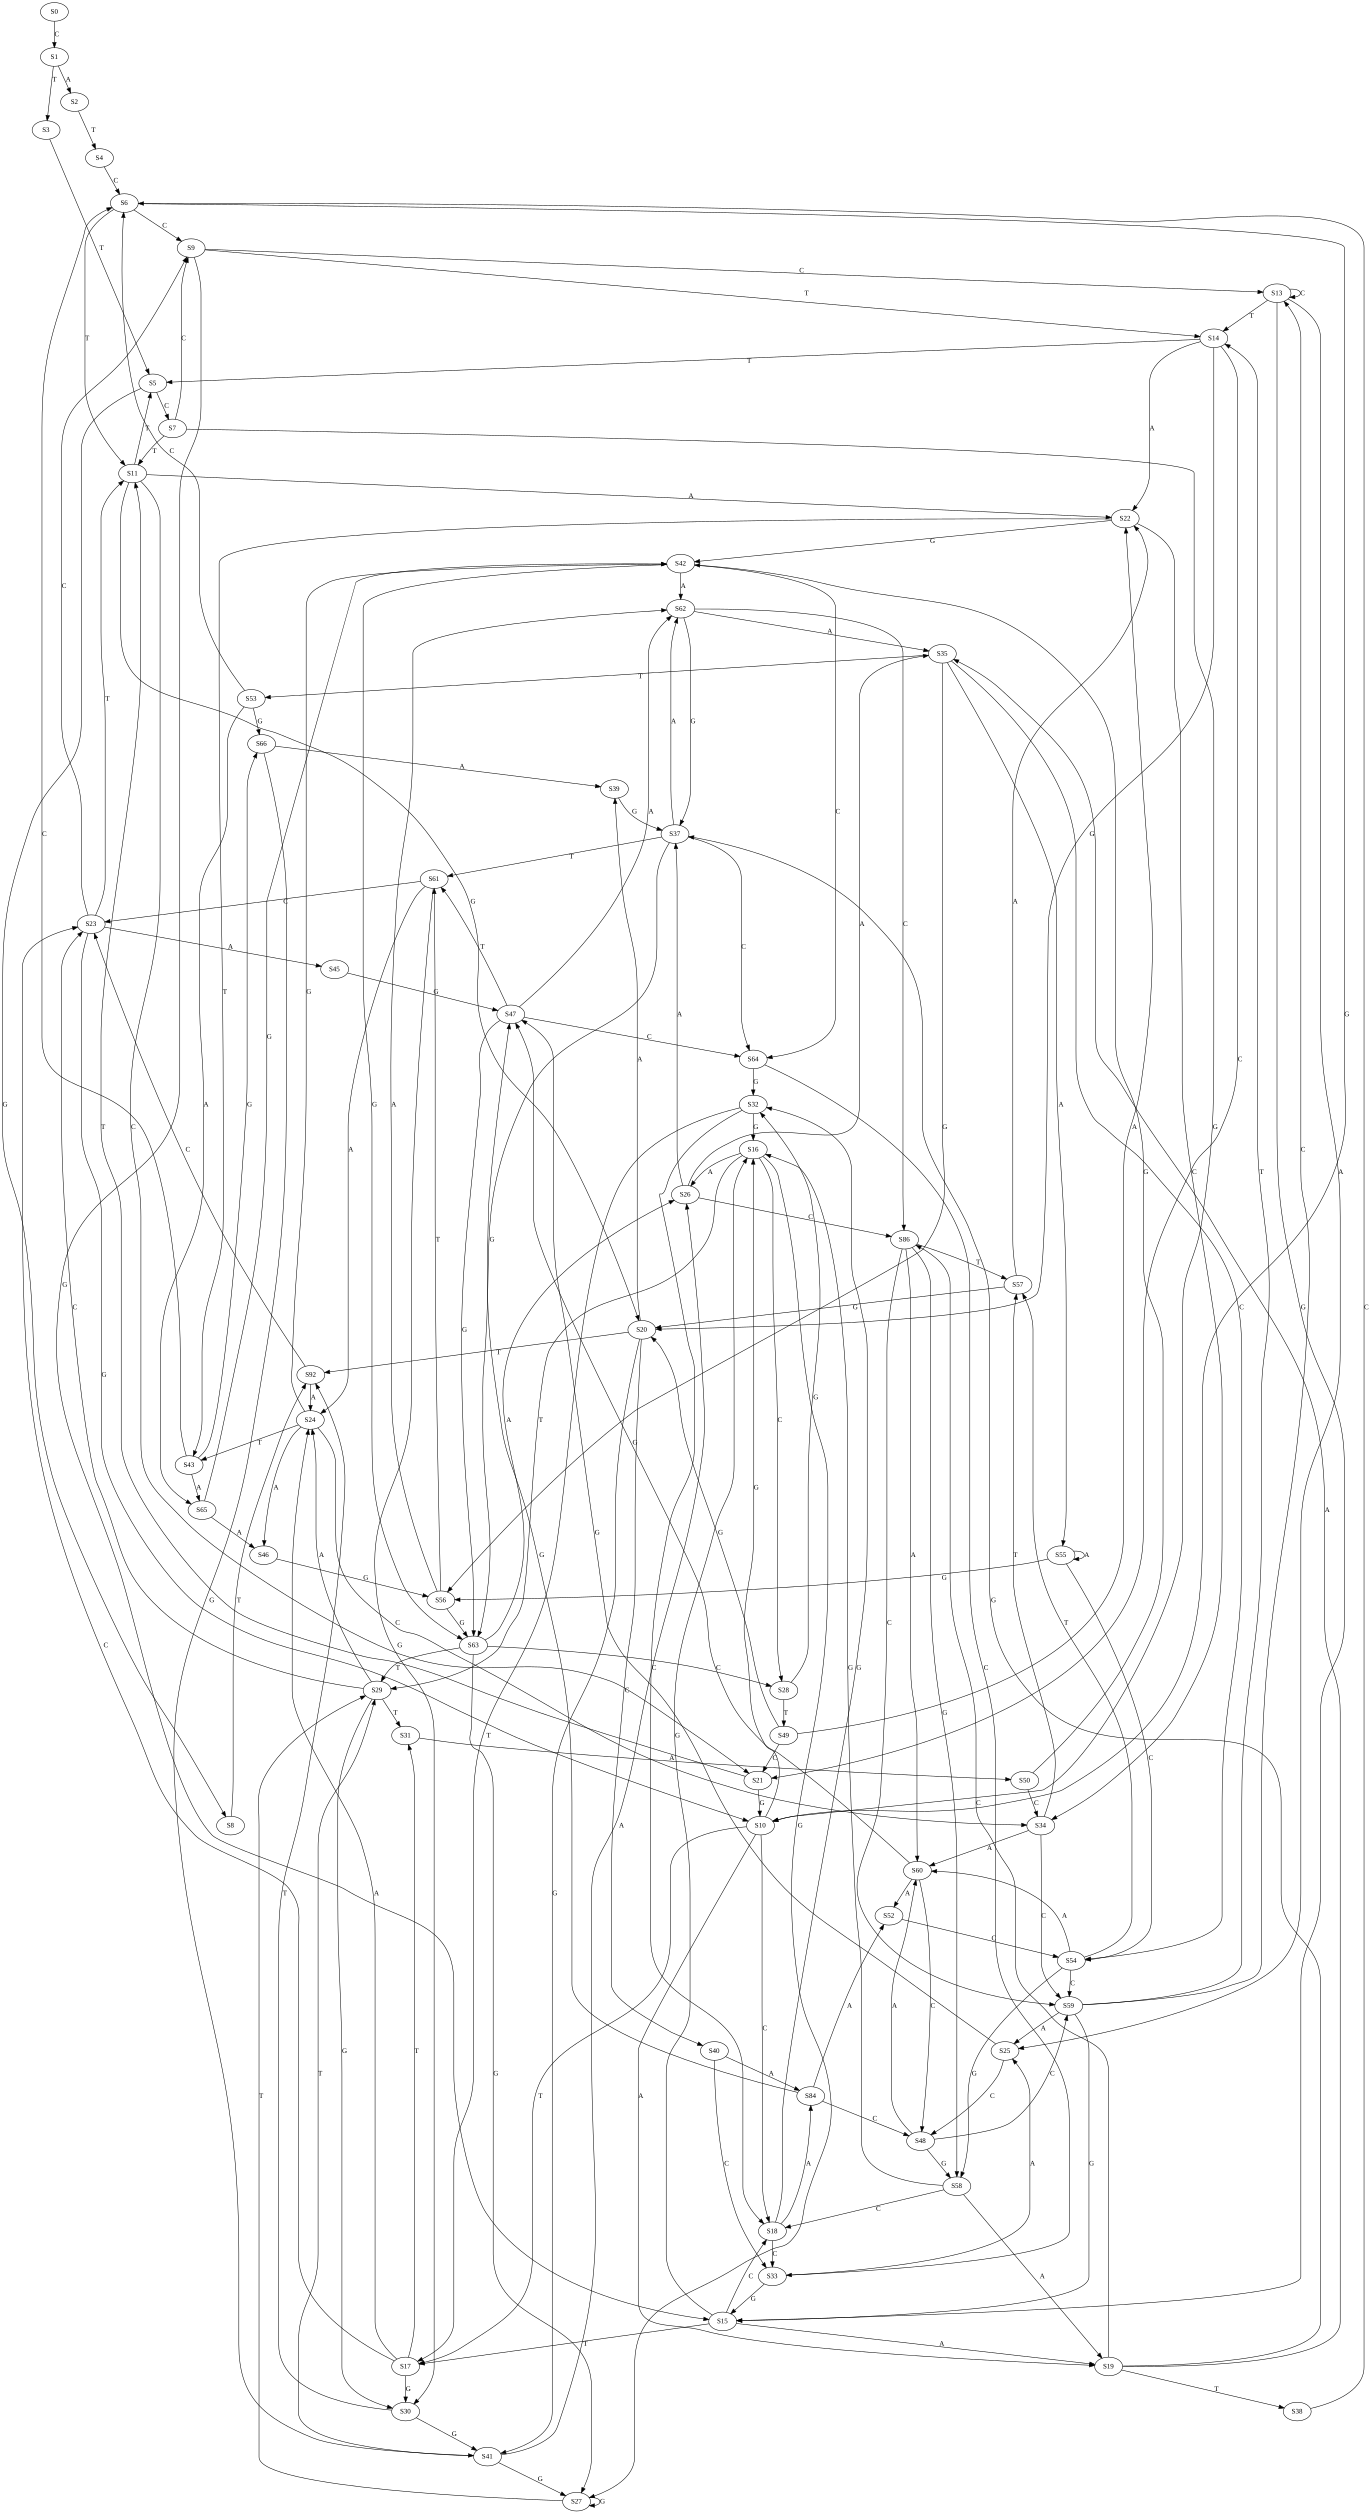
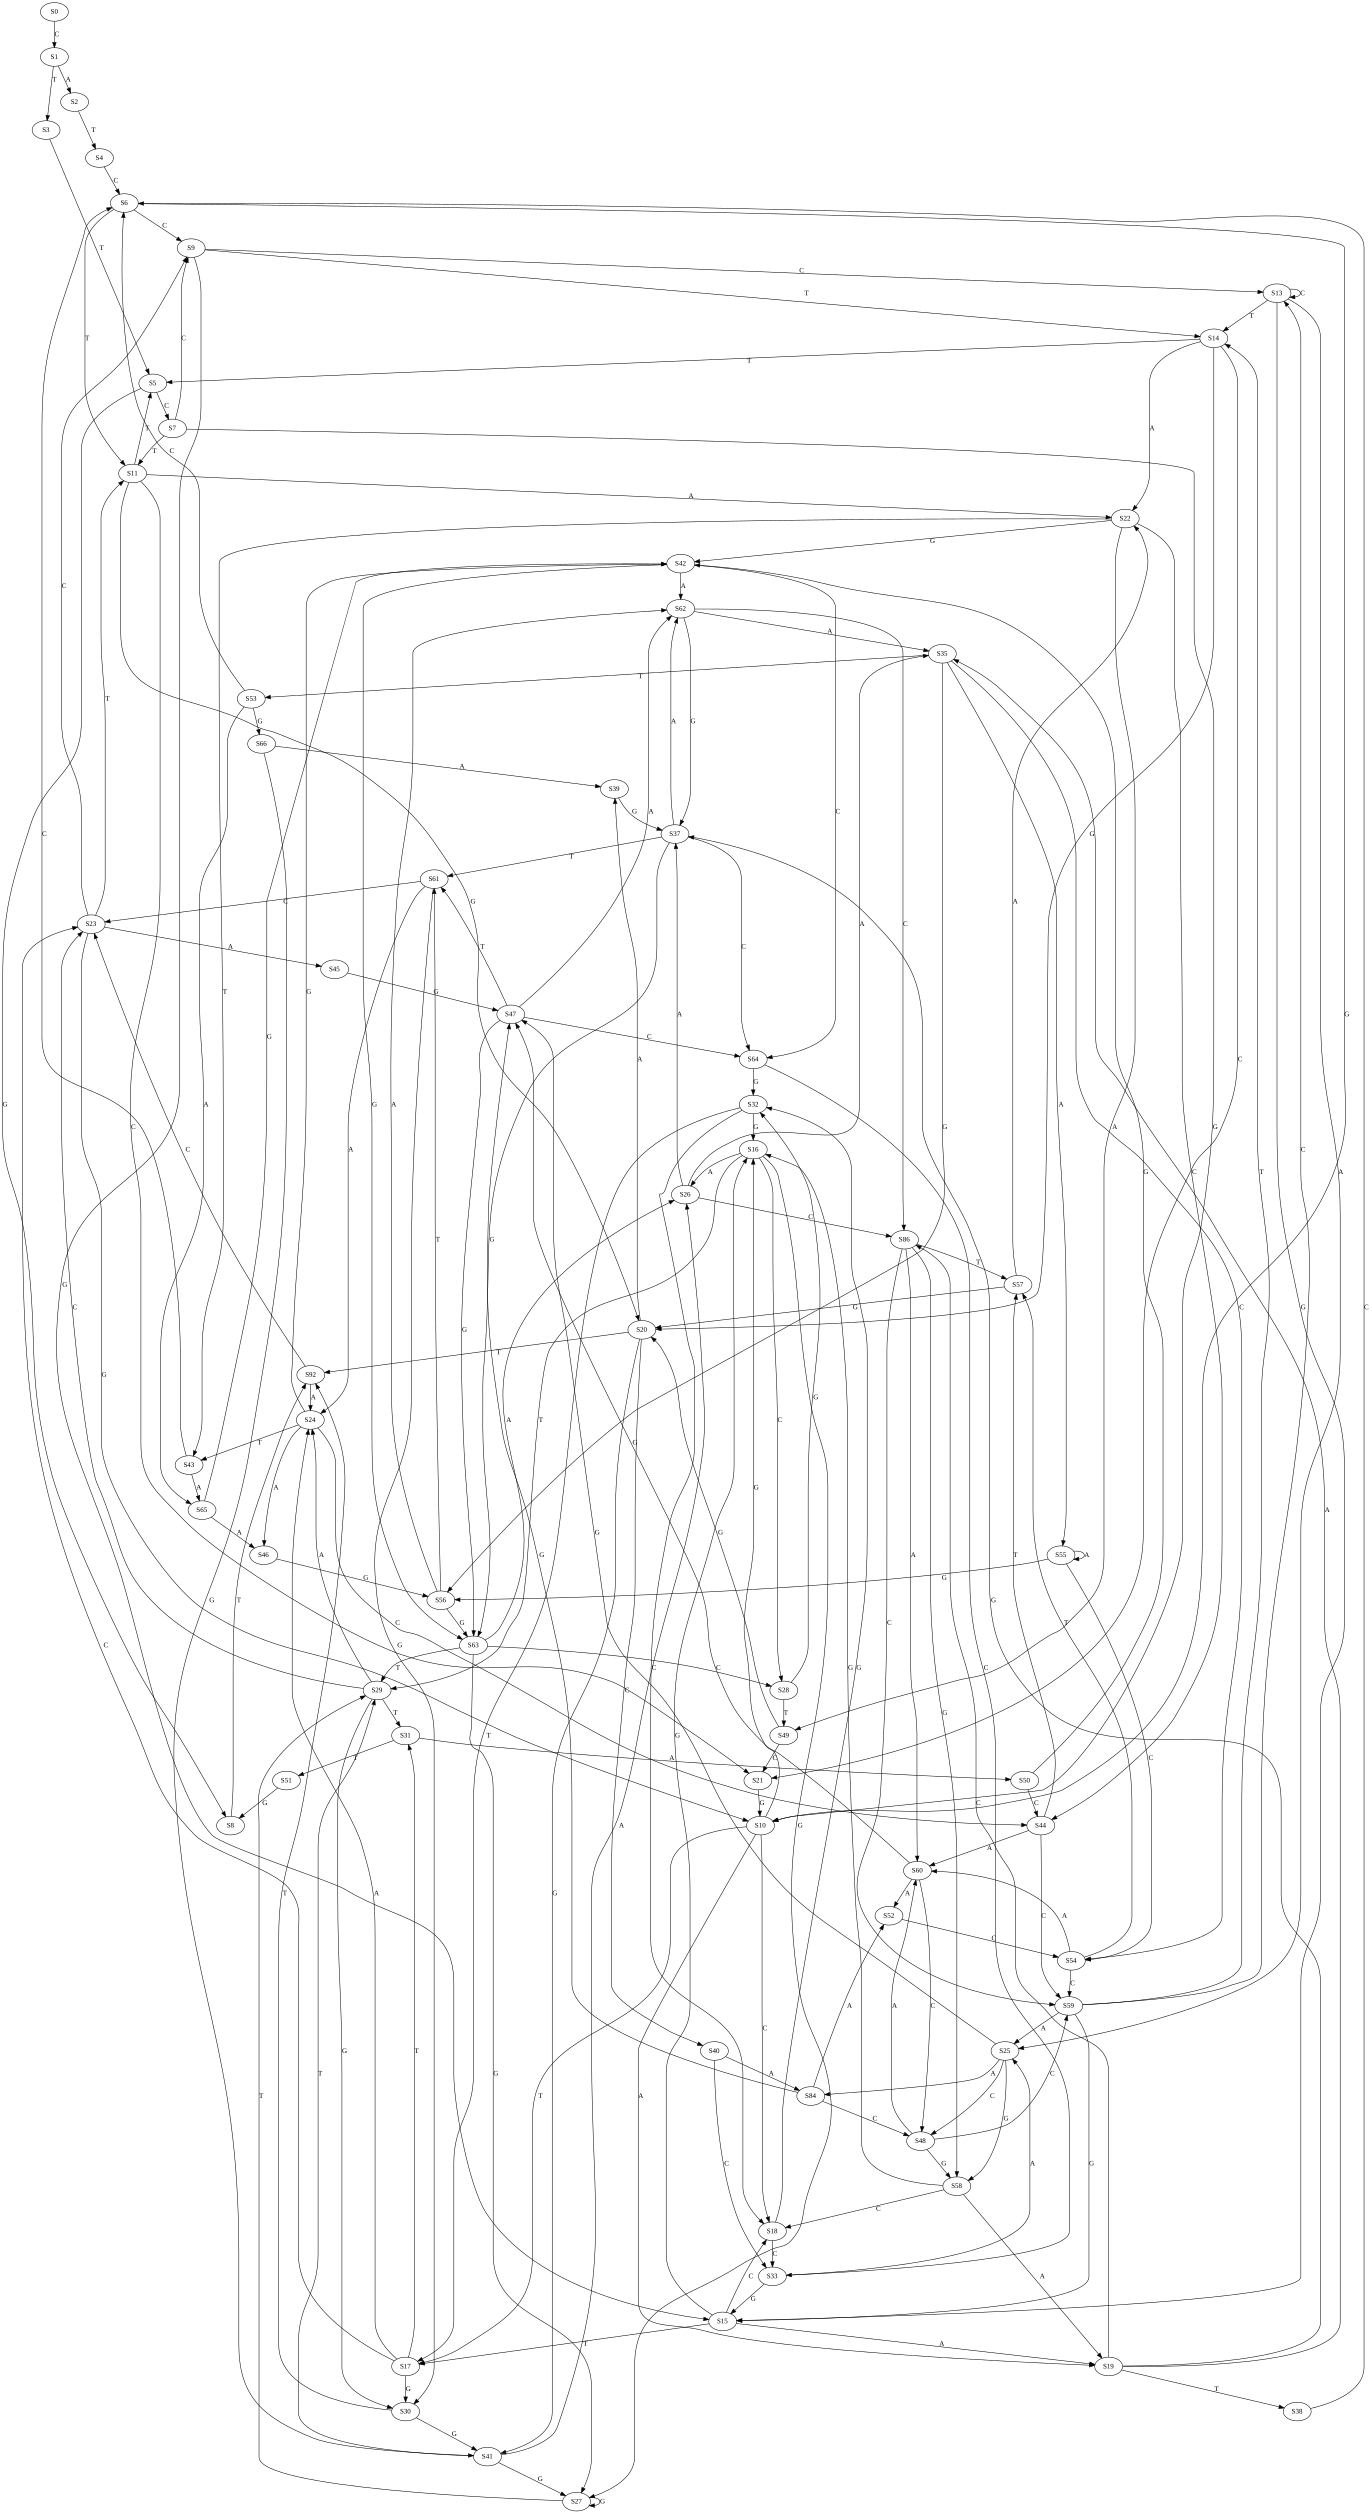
edge "S43" -> "S66": removed, label "G"
edge "S49" -> "S22": reversed
edge "S21" -> "S11": removed, label "T"
node "S51": added
node "S34": label "S34" -> "S44"
edge "S54" -> "S58": now "S25" -> "S58"
edge "S18" -> "S84": now "S25" -> "S84"
